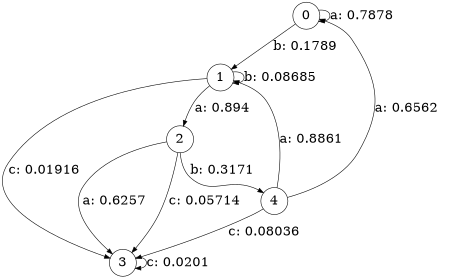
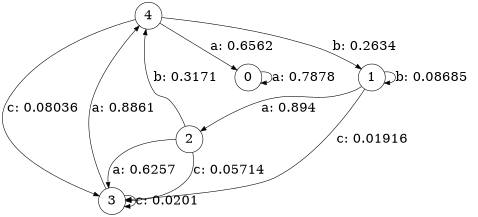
edge "0" -> "1": removed, label "b: 0.1789"
edge "3" -> "4": added, label "a: 0.8861"
edge "4" -> "1": label "a: 0.8861   " -> "b: 0.2634   "
